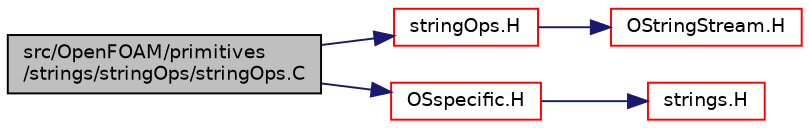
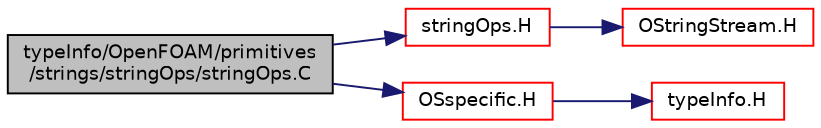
node "src/OpenFOAM/primitives /strings/stringOps/stringOps.C": label "src/OpenFOAM/primitives /strings/stringOps/stringOps.C" -> "typeInfo/OpenFOAM/primitives /strings/stringOps/stringOps.C"
node "strings.H": label "strings.H" -> "typeInfo.H"
